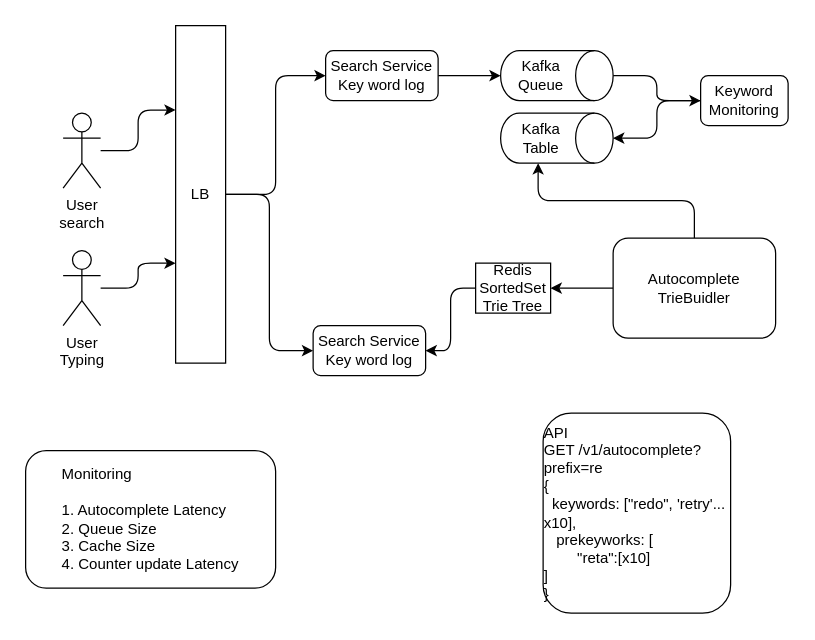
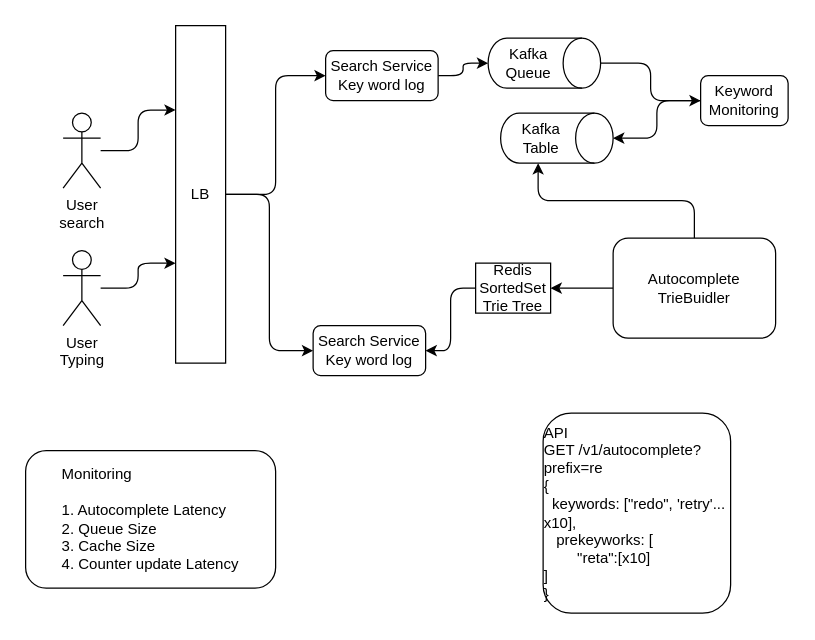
node "Kafka Queue": moved (557, 76) -> (544, 63)
